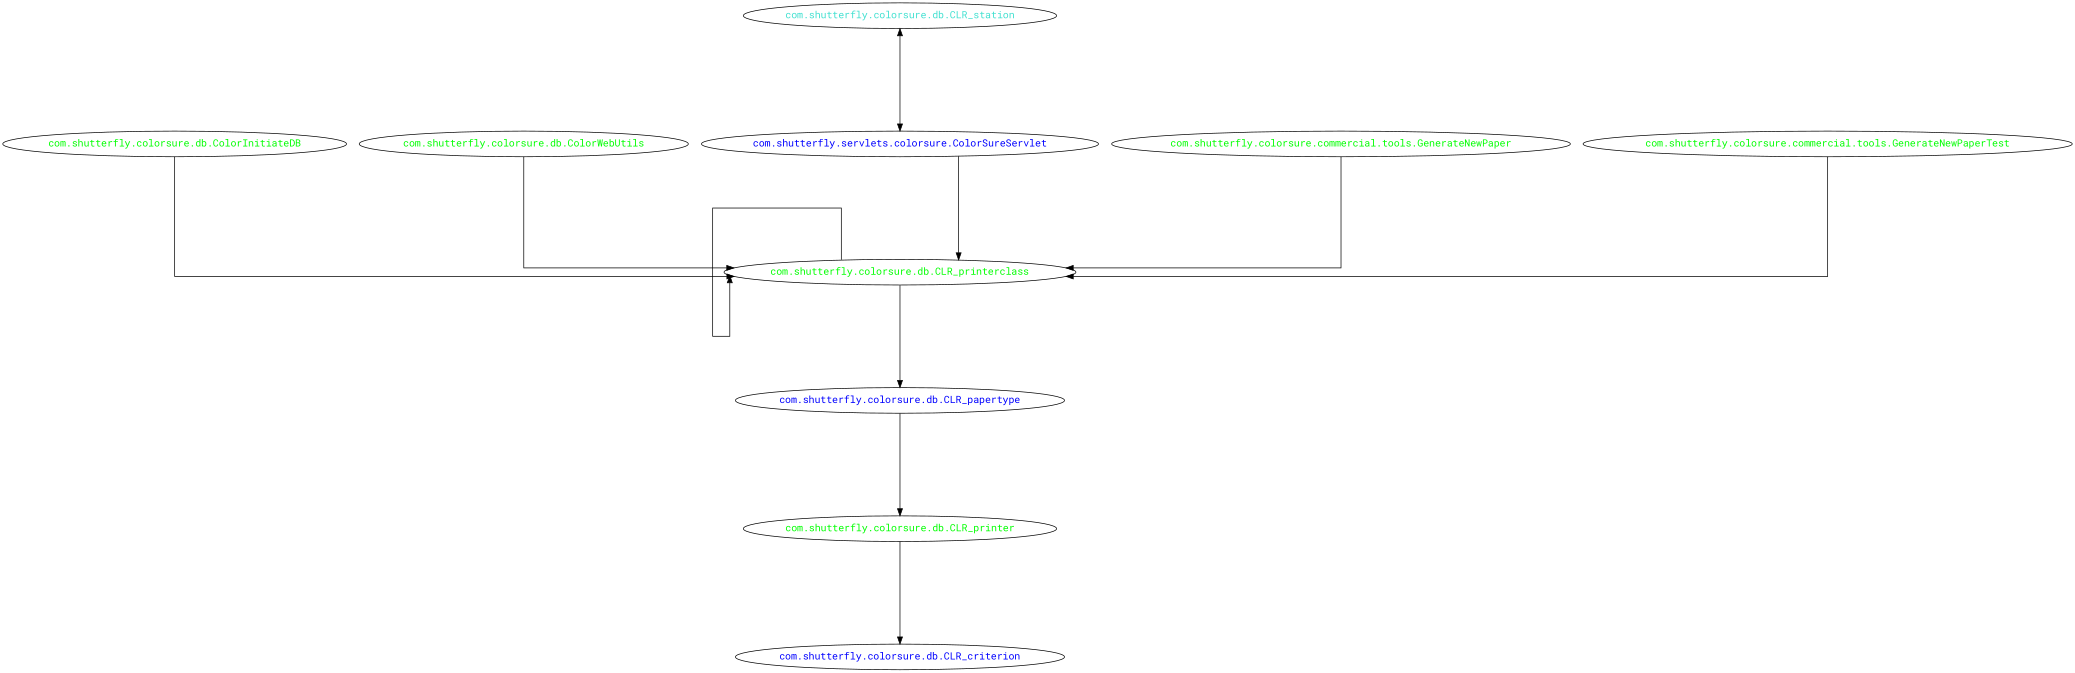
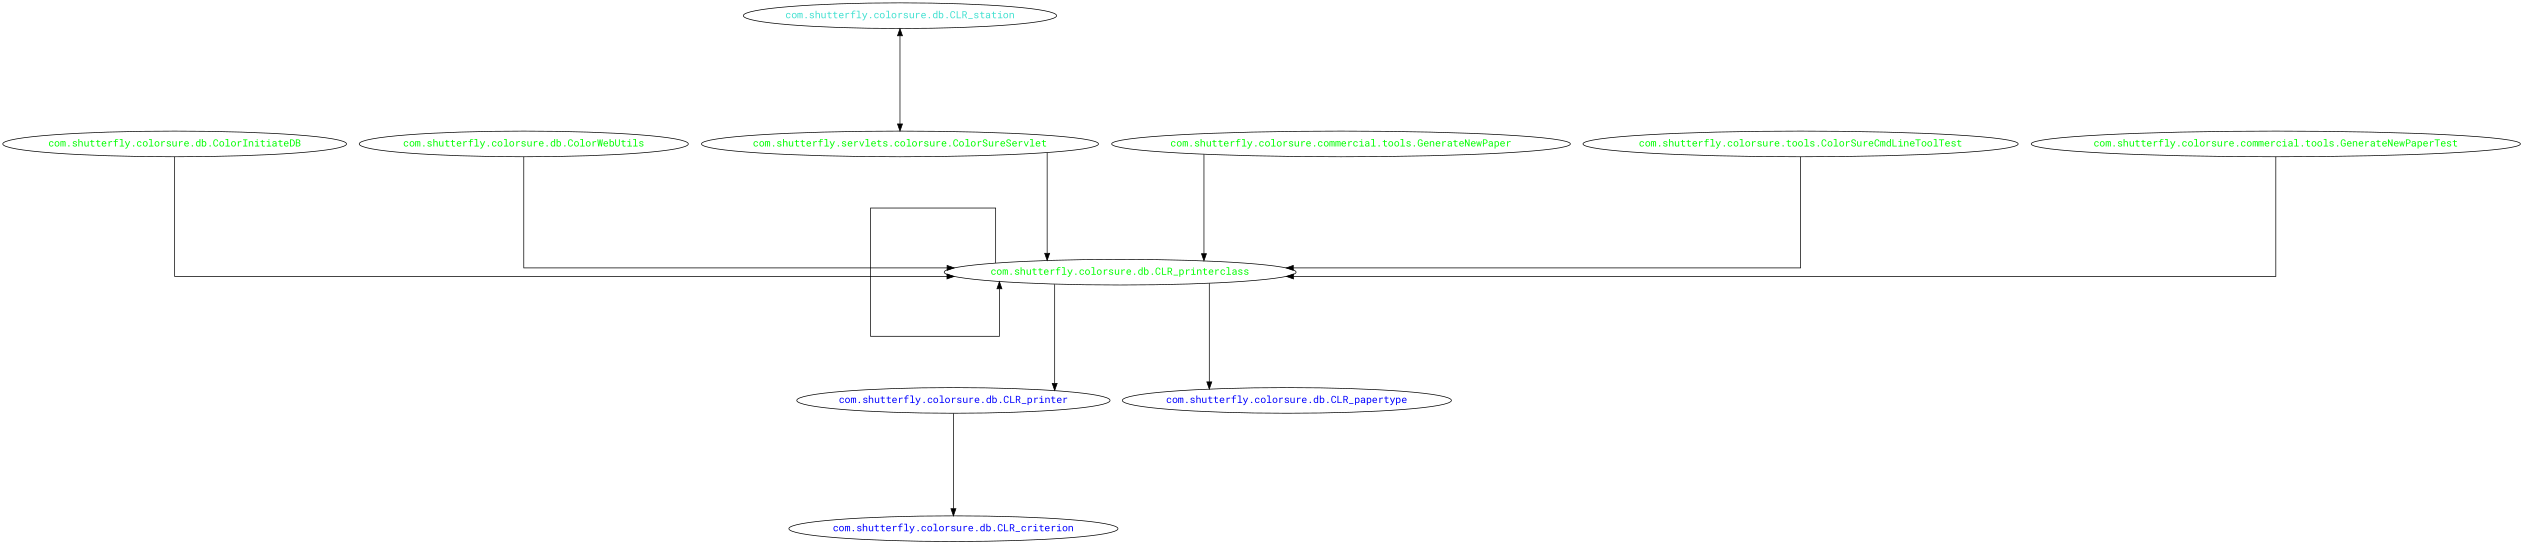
node "com.shutterfly.servlets.colorsure.ColorSureServlet": fontcolor blue -> green
node "com.shutterfly.colorsure.tools.ColorSureCmdLineToolTest": added
edge "com.shutterfly.colorsure.db.CLR_papertype" -> "com.shutterfly.colorsure.db.CLR_printer": now "com.shutterfly.colorsure.db.CLR_printerclass" -> "com.shutterfly.colorsure.db.CLR_printer"
node "com.shutterfly.colorsure.db.CLR_printer": fontcolor green -> blue
